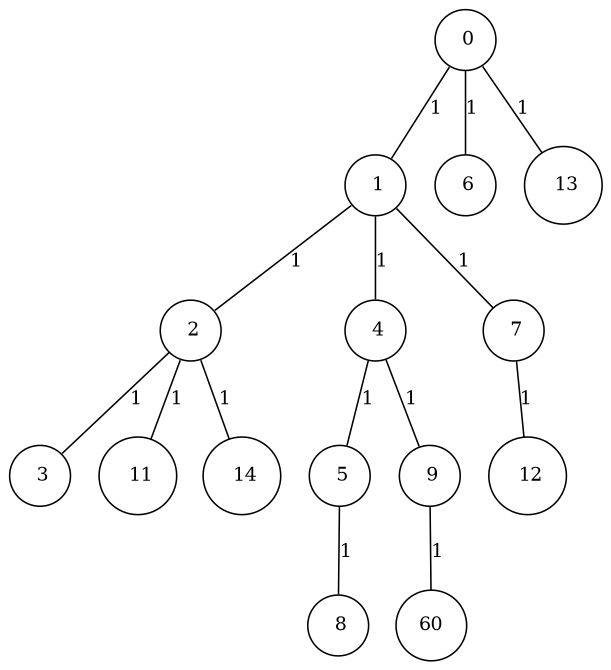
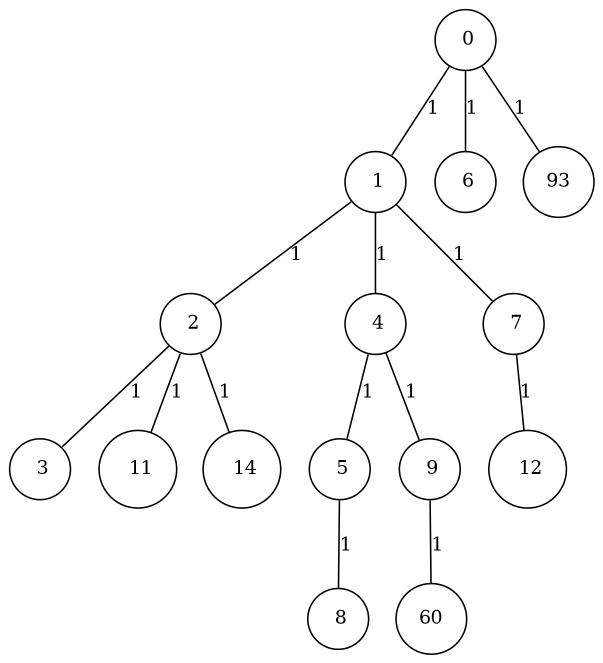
node "13": label "13" -> "93"
